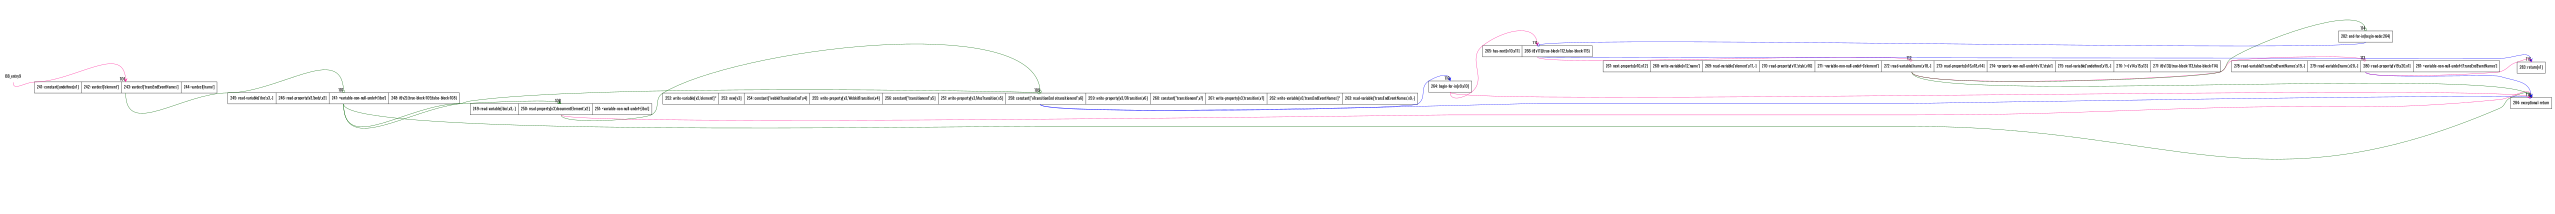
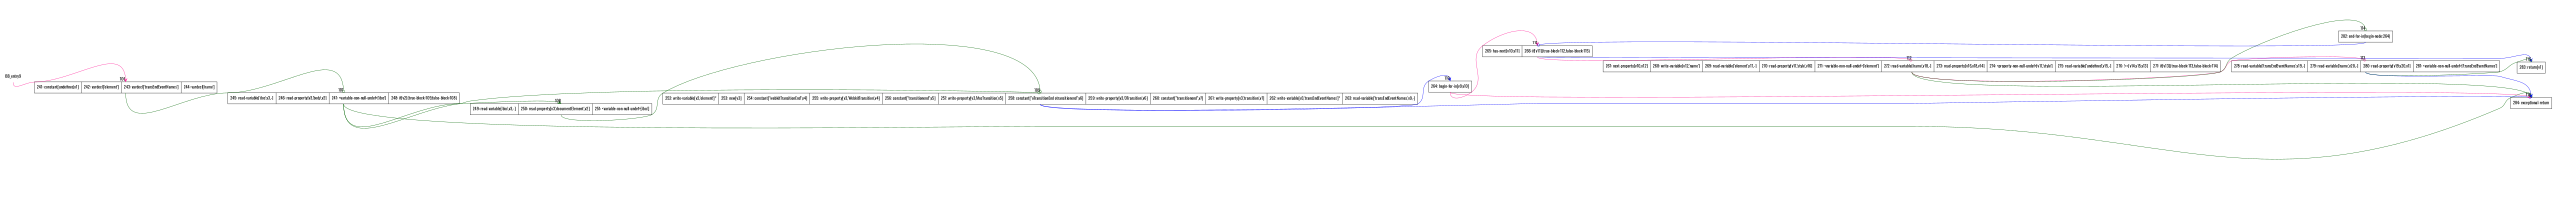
edge "278: read-variable['transEndEventNames',v19,-]" -> "283: return[v1]": color deeppink -> darkgreen
edge "249: read-variable['doc',v3,-]" -> "284: exceptional-return": removed
